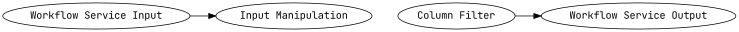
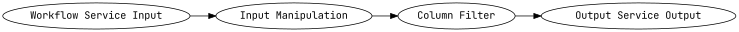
edge "Input Manipulation" -> "Column Filter": added
node "Workflow Service Output": label "Workflow Service Output" -> "Output Service Output"
